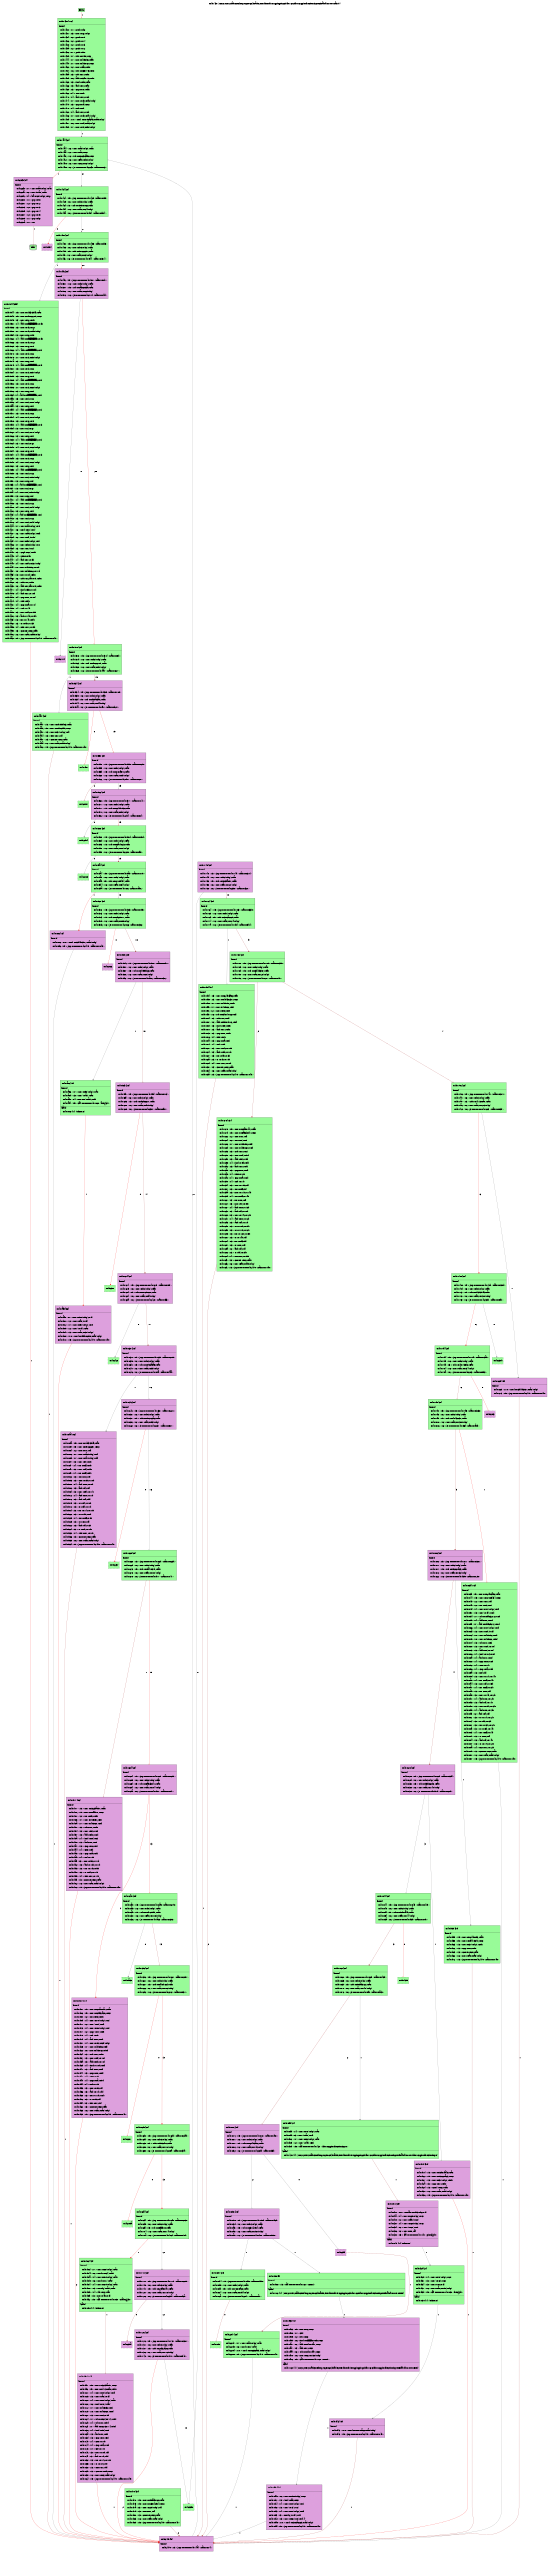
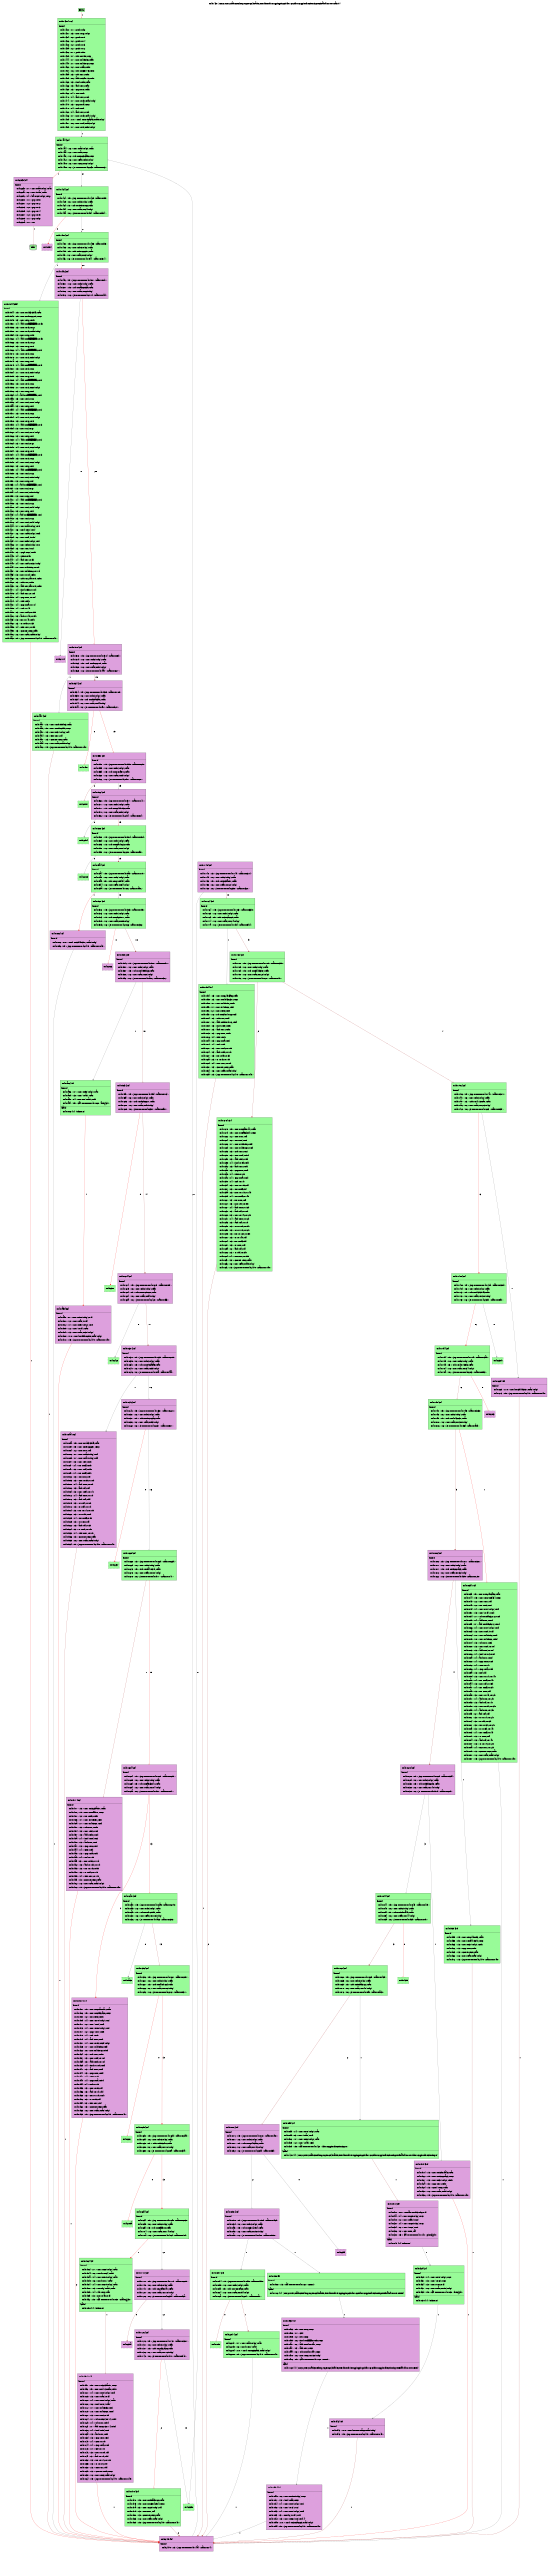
node "0x401518 [28]": fillcolor palegreen -> plum
edge "0x4023bf" -> "0x4022d7 [28]": now "0x4018b4 [28]" -> "0x4022d7 [28]"
edge "0x40172c [28]" -> "0x402479 [5]": now "0x40172c [28]" -> "0x401d70 [30]"
